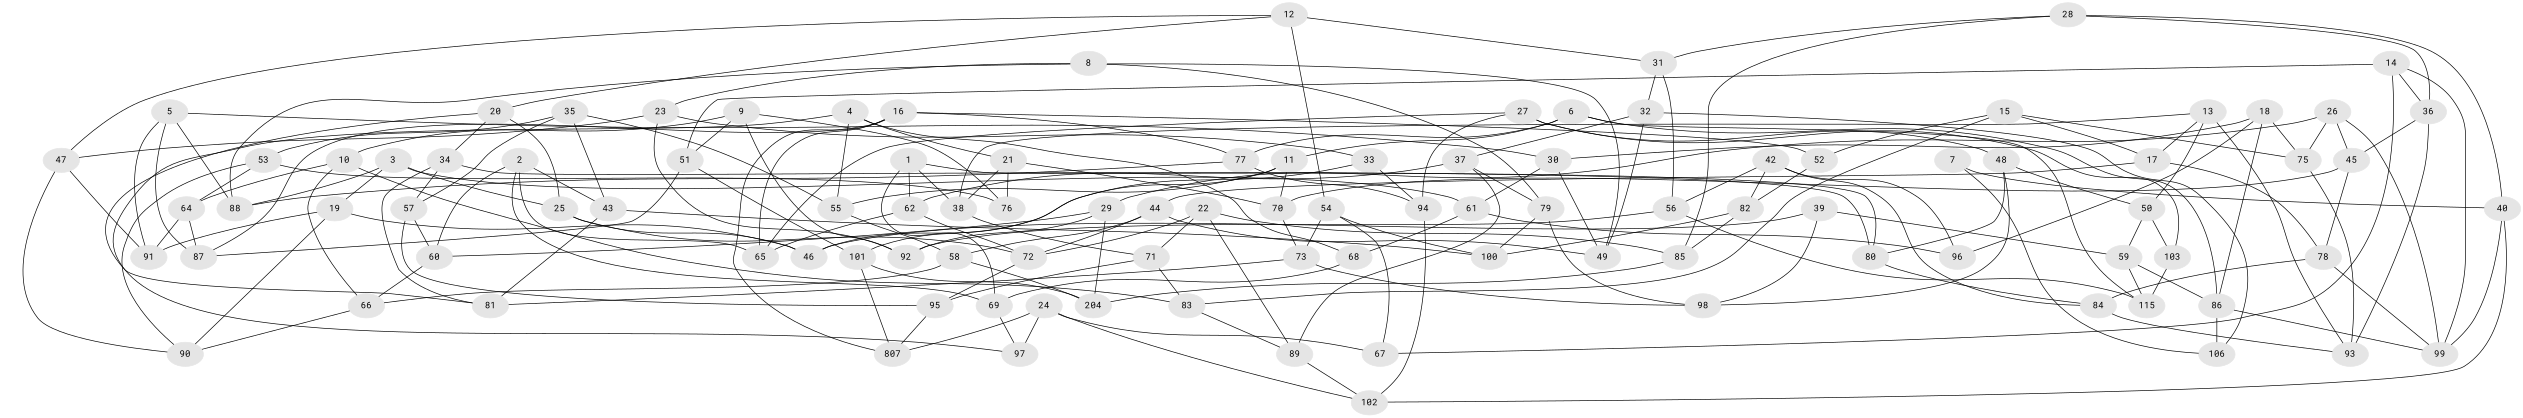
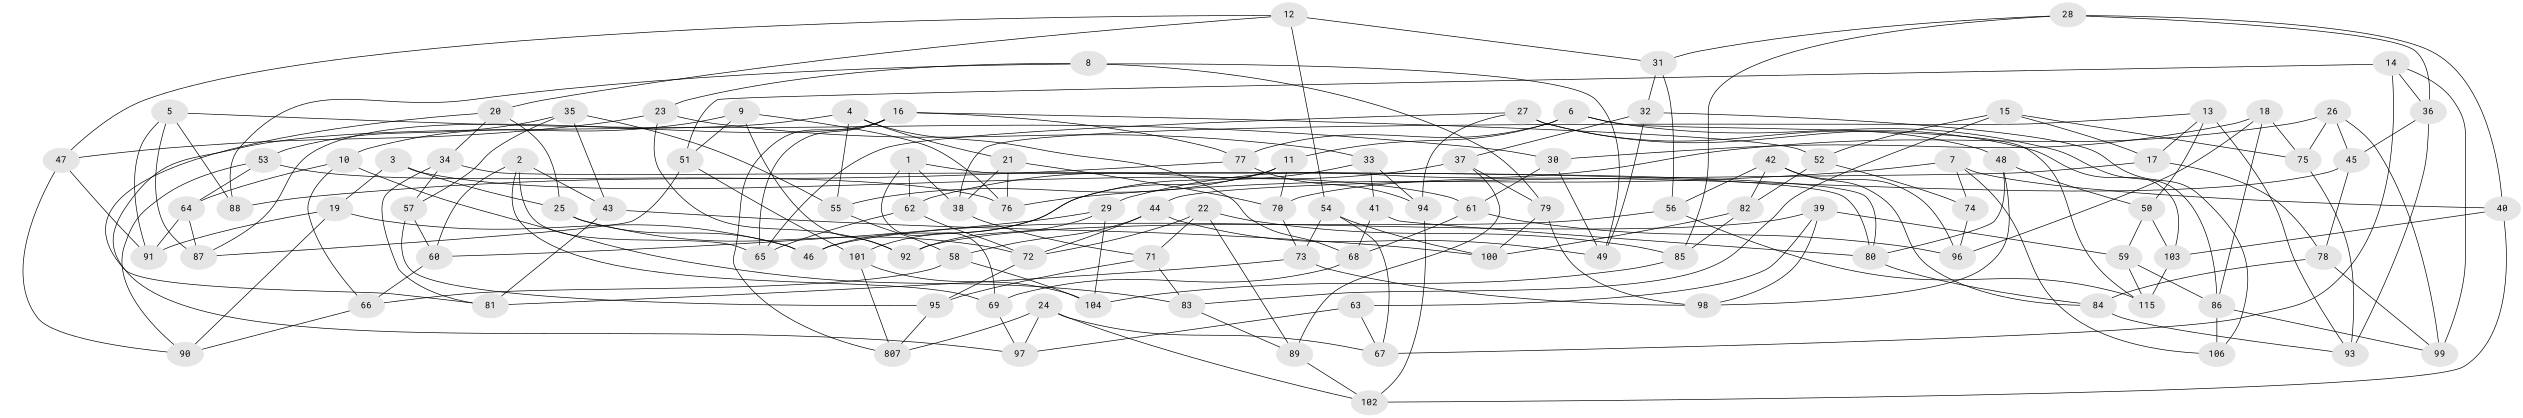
edge "7" -- "76": added
edge "3" -- "88": removed
node "41": added
node "74": added
edge "40" -- "99": now "40" -- "103"
node "204": label "204" -> "104"
node "63": added
